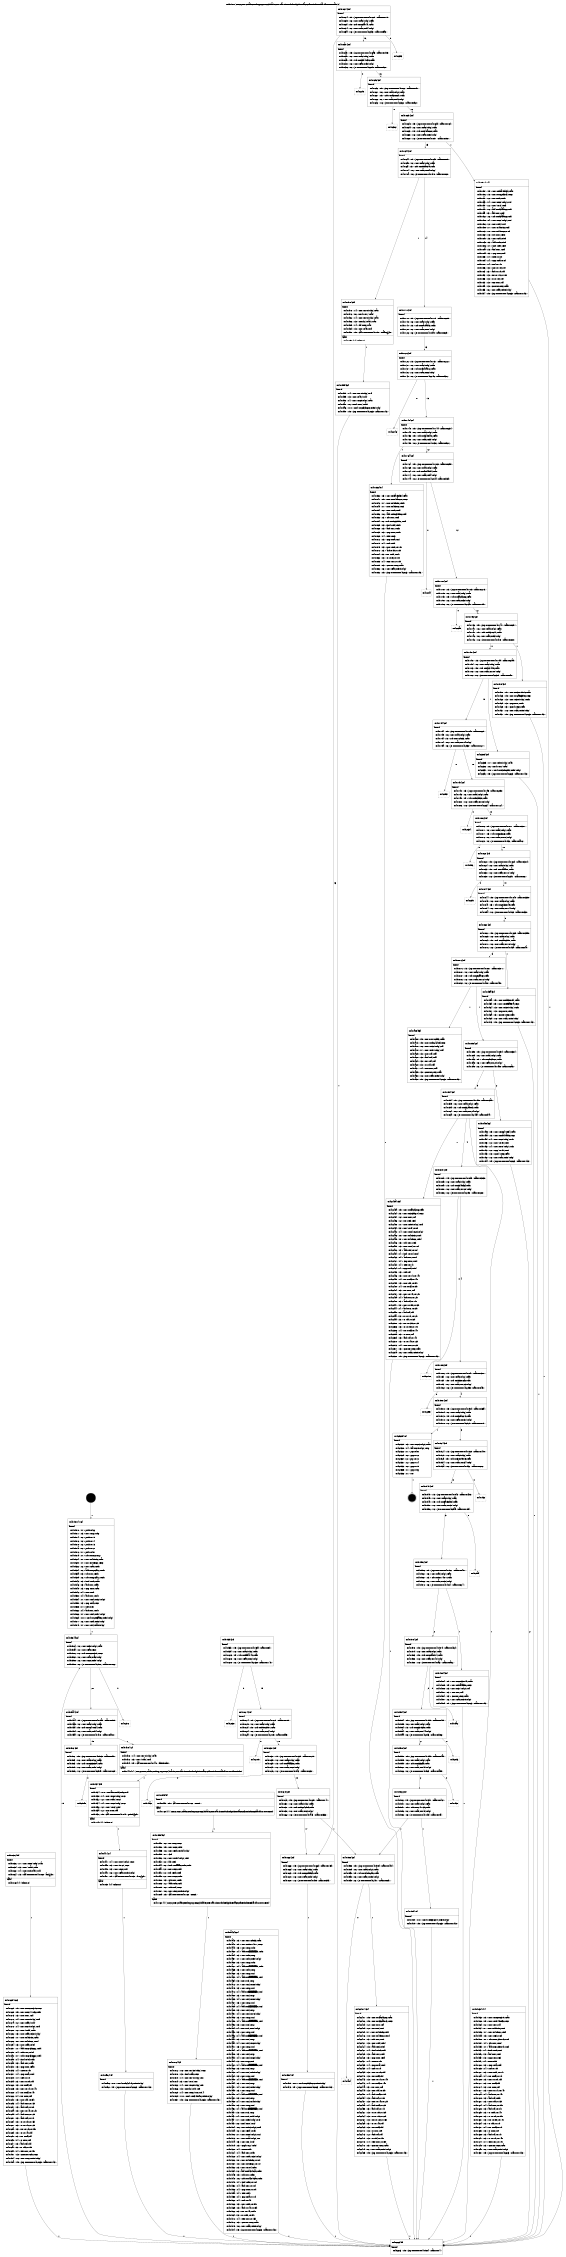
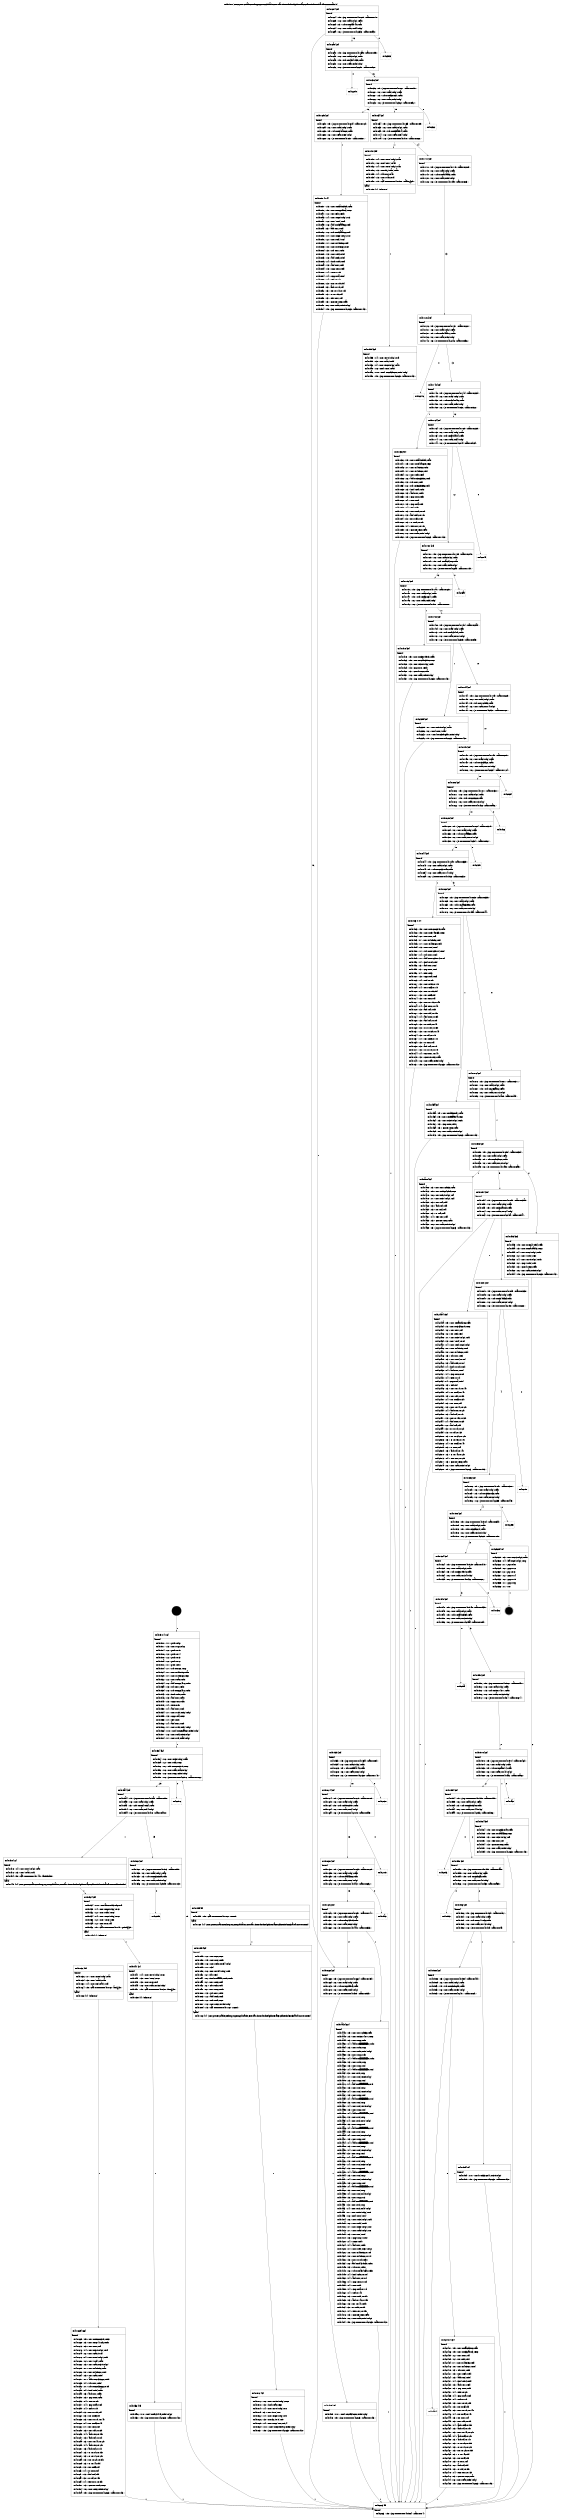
edge "0x4016d8 [28]" -> "0x4016f4 [28]": now "0x4016bc [28]" -> "0x4016f4 [28]"
node "0x402537": removed
edge "0x401844 [28]" -> "0x401bc3 [147]": added, label "1"
edge "0x40187c [28]" -> "0x401a0e [53]": now "0x401898 [28]" -> "0x401a0e [53]"
edge "0x40195c [28]" -> "0x401b84 [30]": now "0x401978 [28]" -> "0x401b84 [30]"
edge "0x40164c [28]" -> "0x4019e8 [28]": now "0x40164c [28]" -> "0x401a43 [321]"
